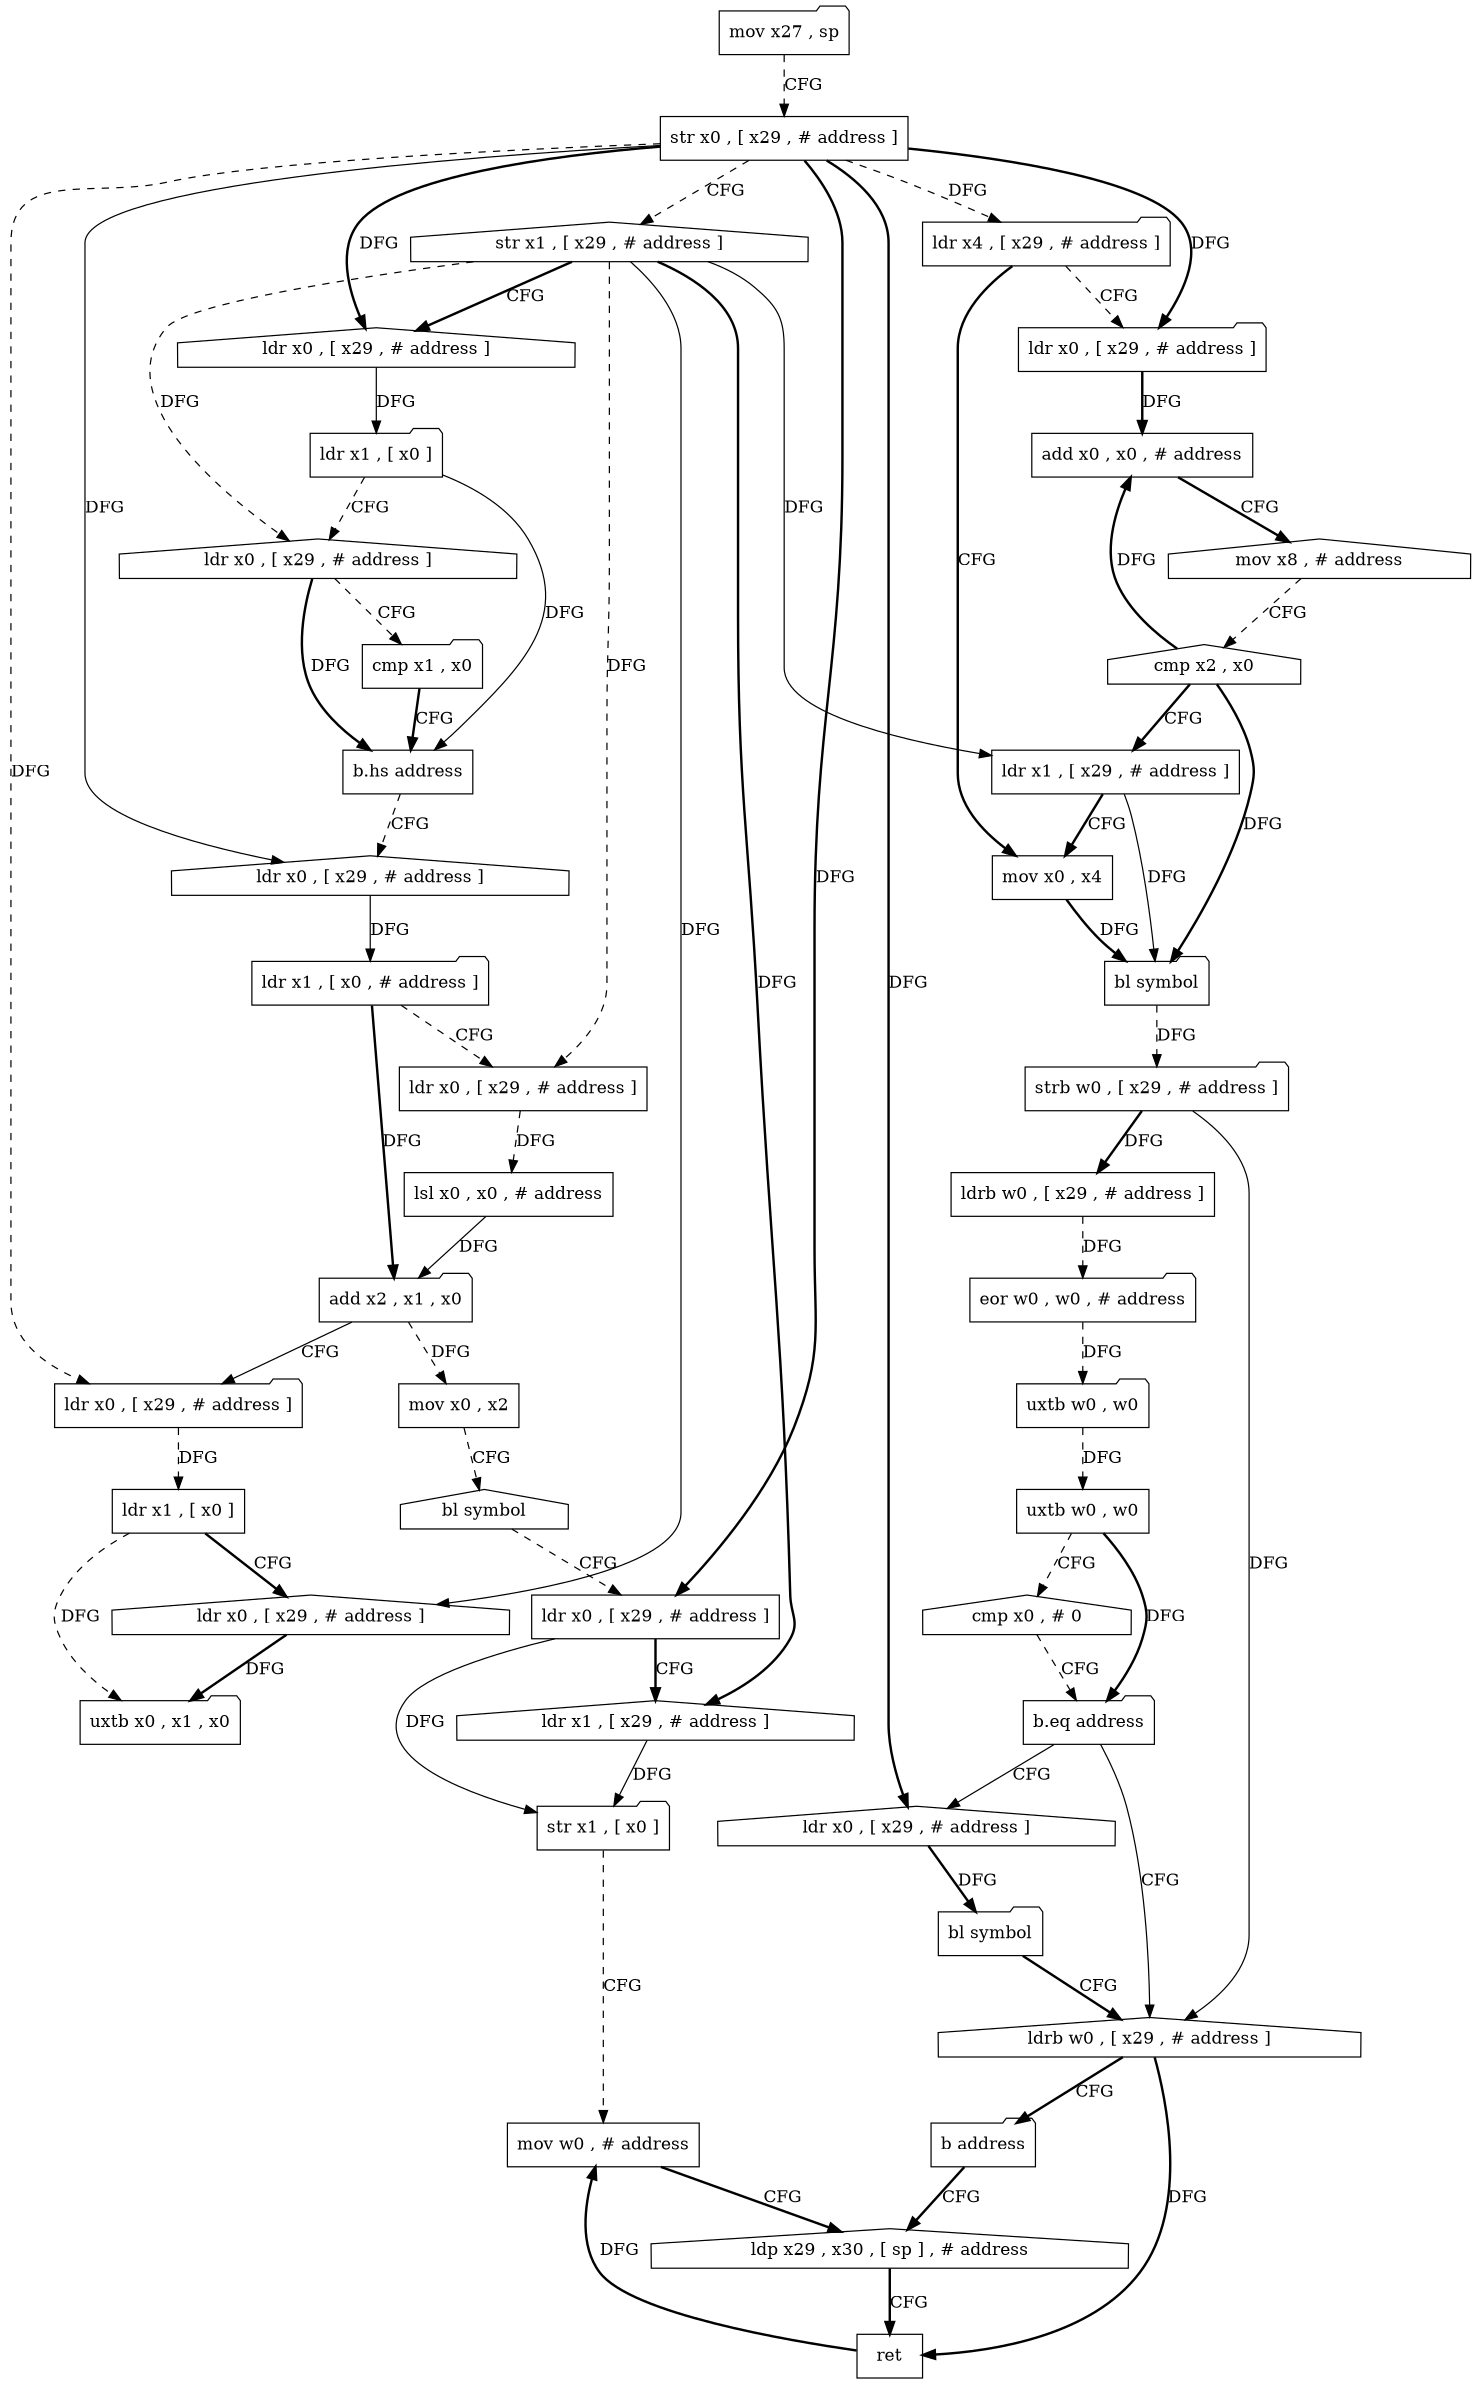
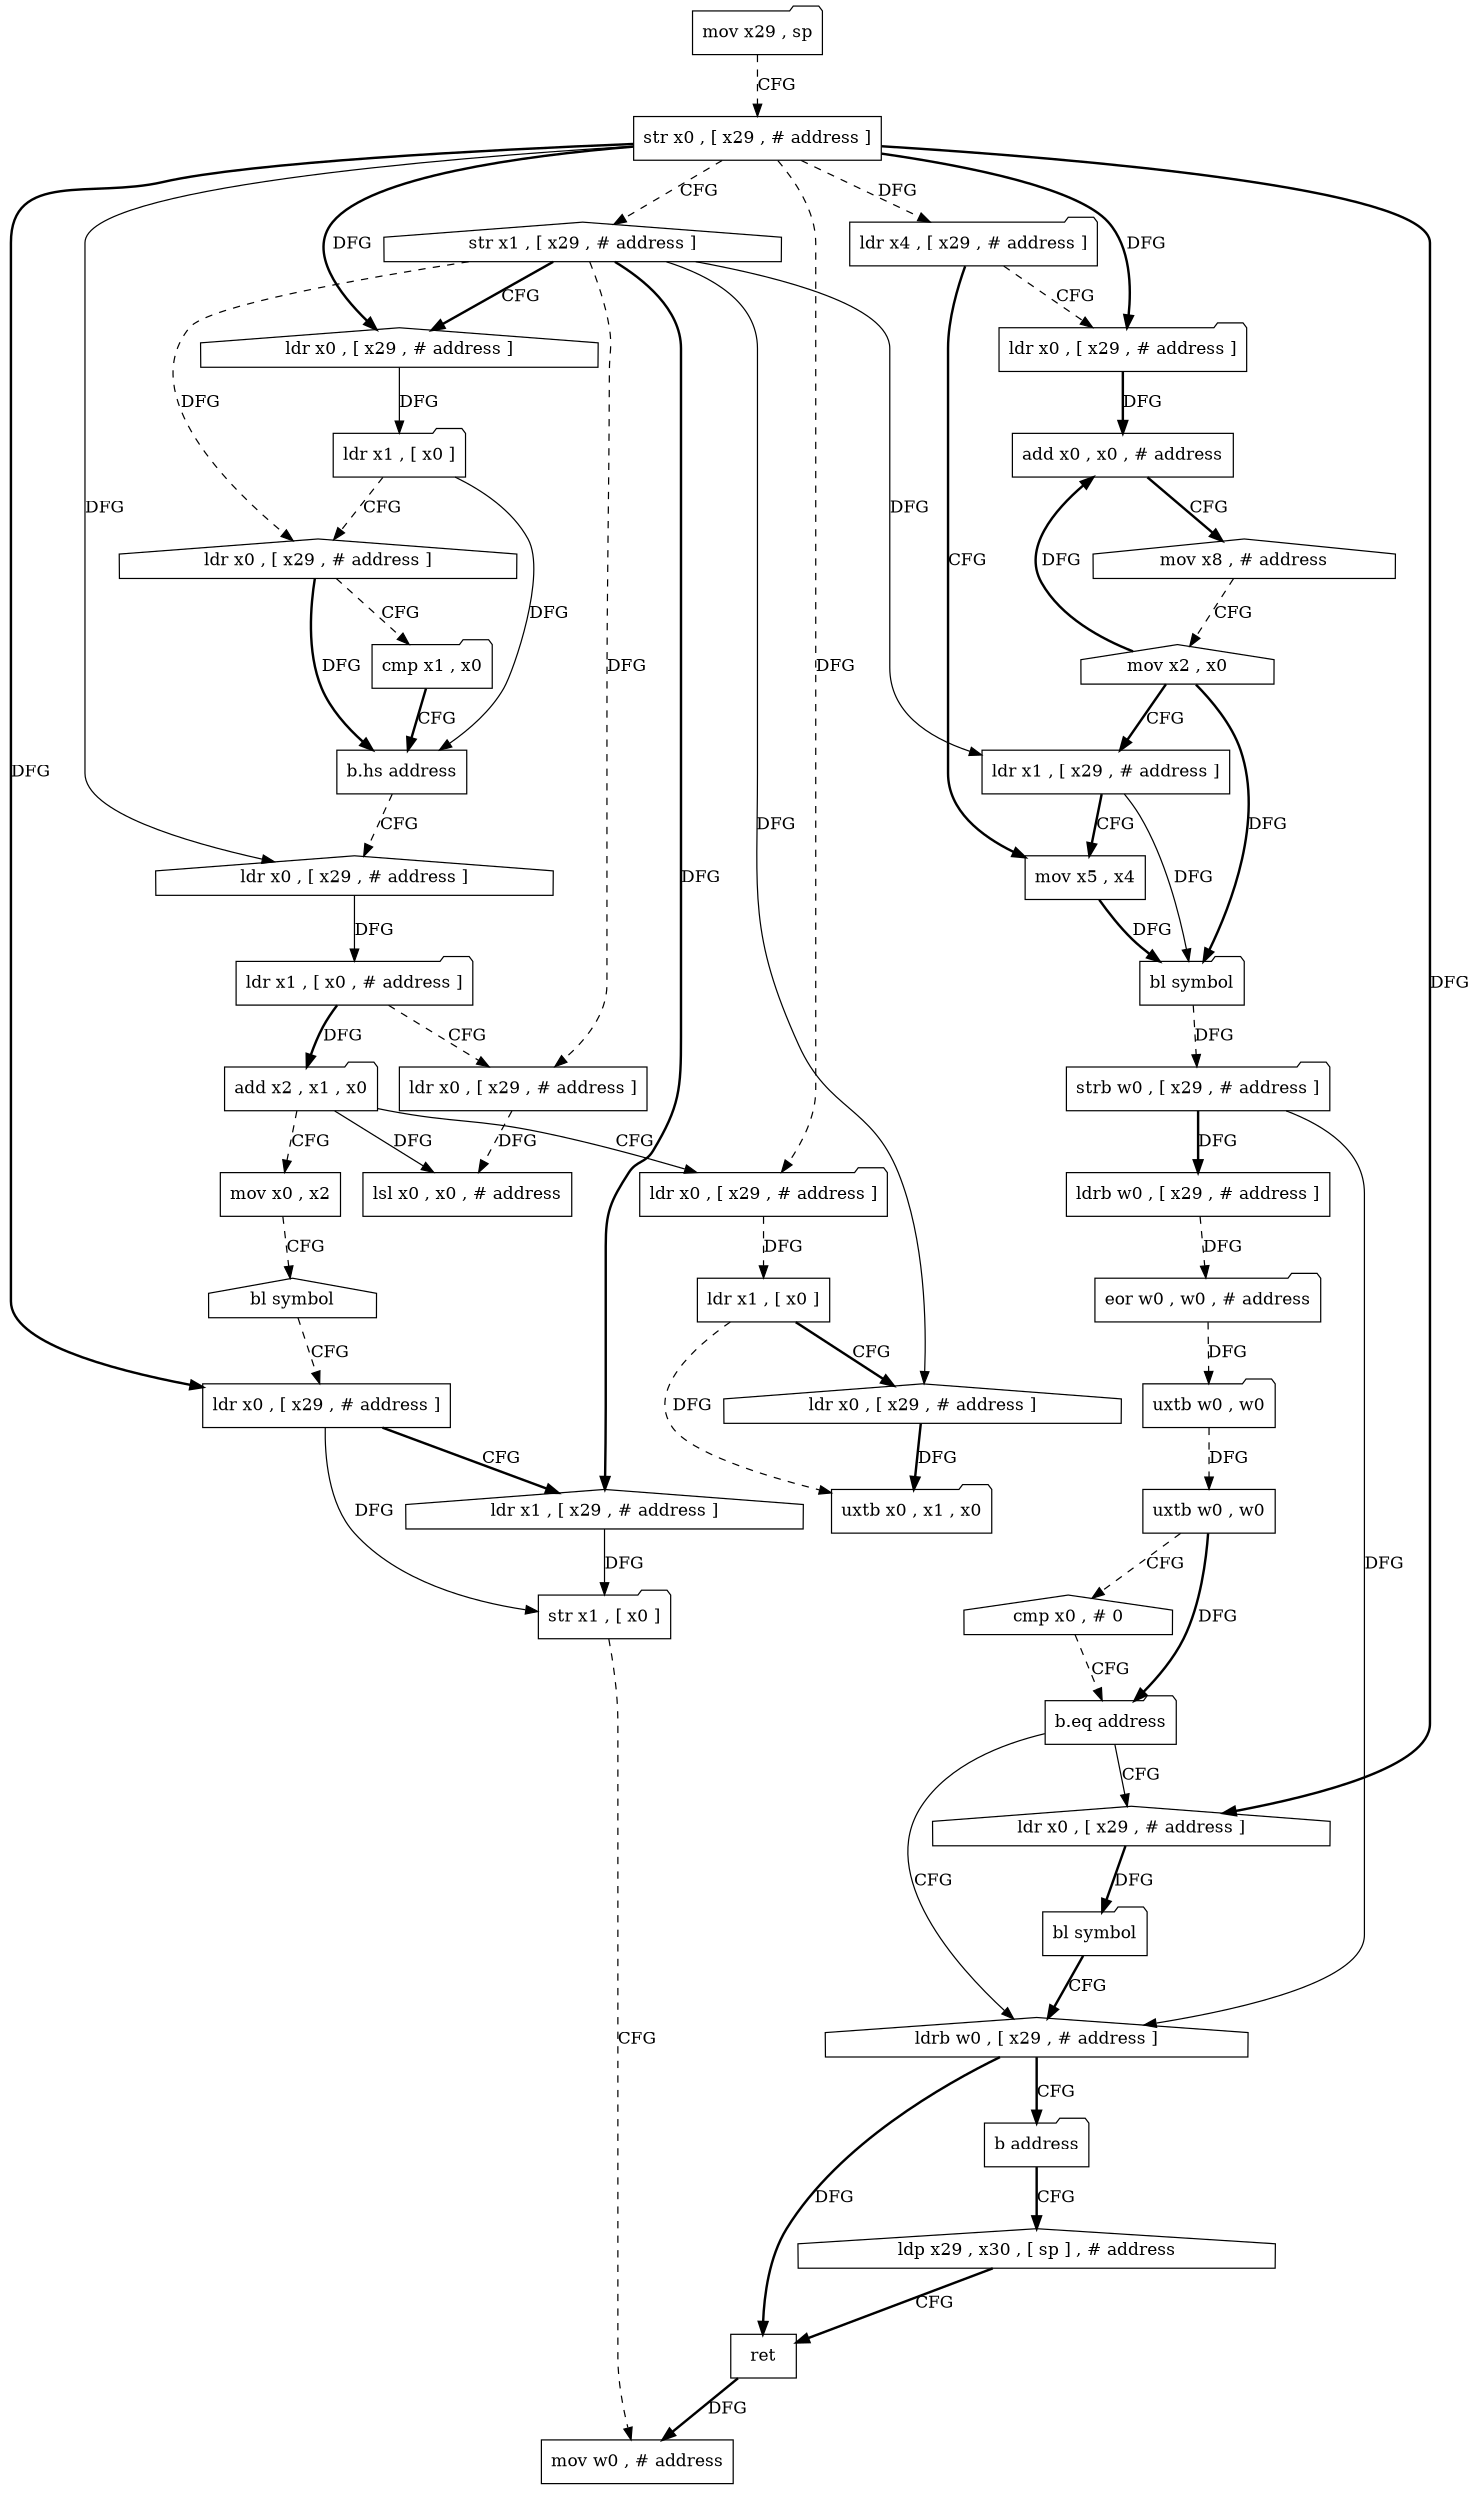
node "mov x27 , sp": label "mov x27 , sp" -> "mov x29 , sp"
node "cmp x2 , x0": label "cmp x2 , x0" -> "mov x2 , x0"
node "mov x0 , x4": label "mov x0 , x4" -> "mov x5 , x4"
edge "lsl x0 , x0 , # address" -> "add x2 , x1 , x0": reversed
edge "add x2 , x1 , x0" -> "mov x0 , x2": label "DFG" -> "CFG"
edge "mov w0 , # address" -> "ldp x29 , x30 , [ sp ] , # address": removed, label "CFG"
